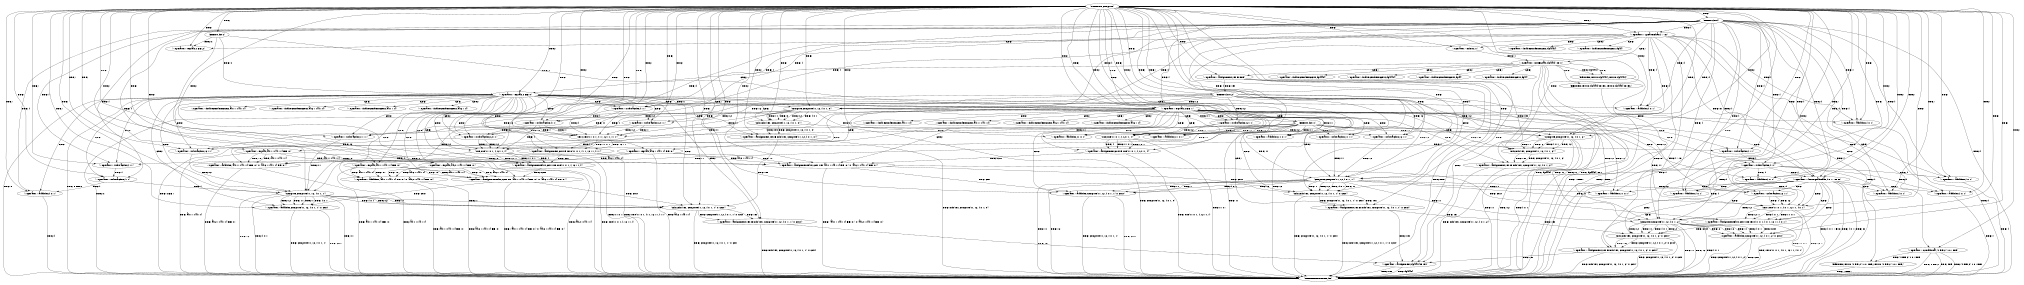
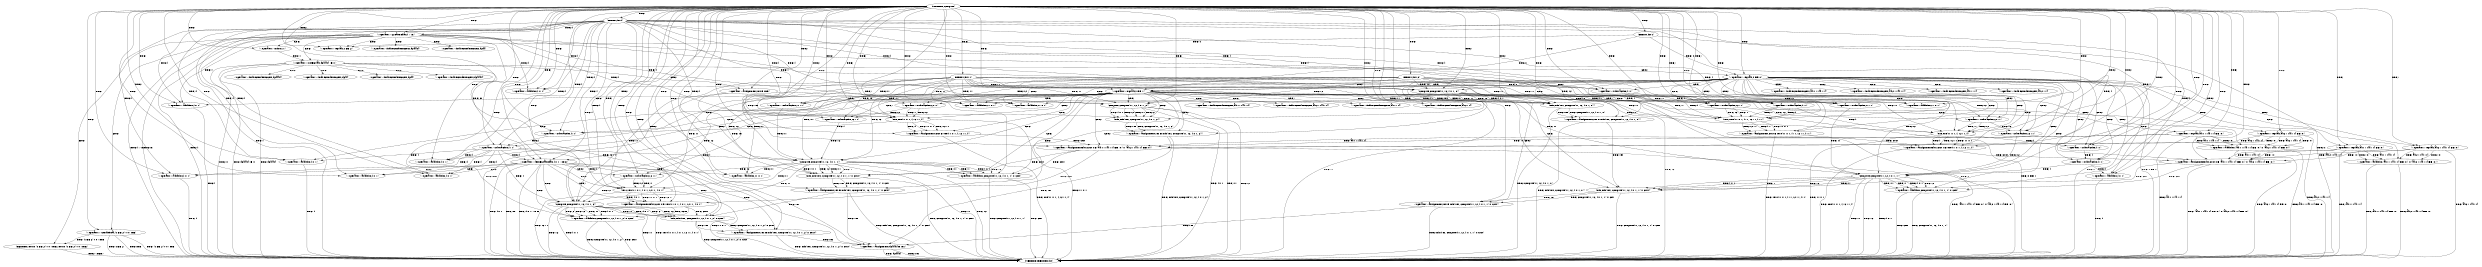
edge "(METHOD,compute)" -> "(min,min(res, compute(r1, r2, i + 1, 2) + cost))": added, label "DDG:"
node "(RETURN,return dp[i][s];,return dp[i][s];)": removed
edge "(<operator>.assignment,res = INF)" -> "(PARAM,int r2)": now "(<operator>.assignment,res = INF)" -> "(min,min(res, compute(r1, r2, i + 1, 0)))"
node "(RETURN,return dp[i][s] = res;,return dp[i][s] = res;)": removed
edge "(compute,compute(r1, r2, i + 1, 0))" -> "(PARAM,int r1)": reversed
edge "(<operator>.notEquals,dp[i][s] != -1)" -> "(<operator>.assignment,dp[i][s] = res)": label "CDG: " -> "DDG: r2 - 1"
